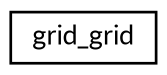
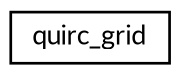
node "grid_grid": label "grid_grid" -> "quirc_grid"
